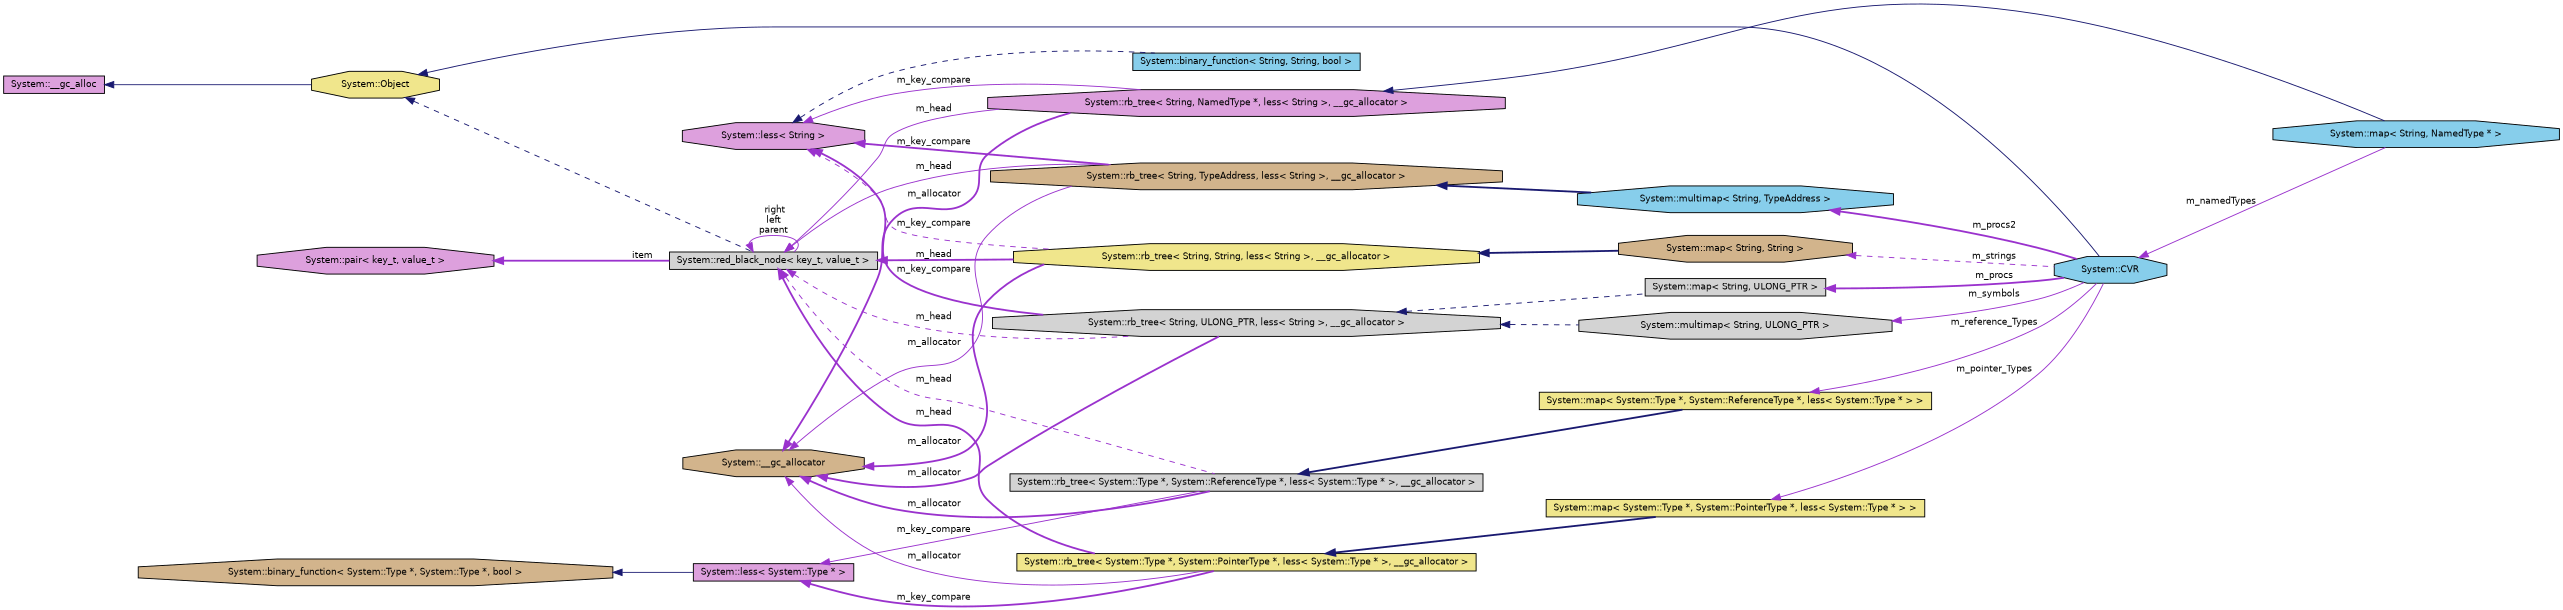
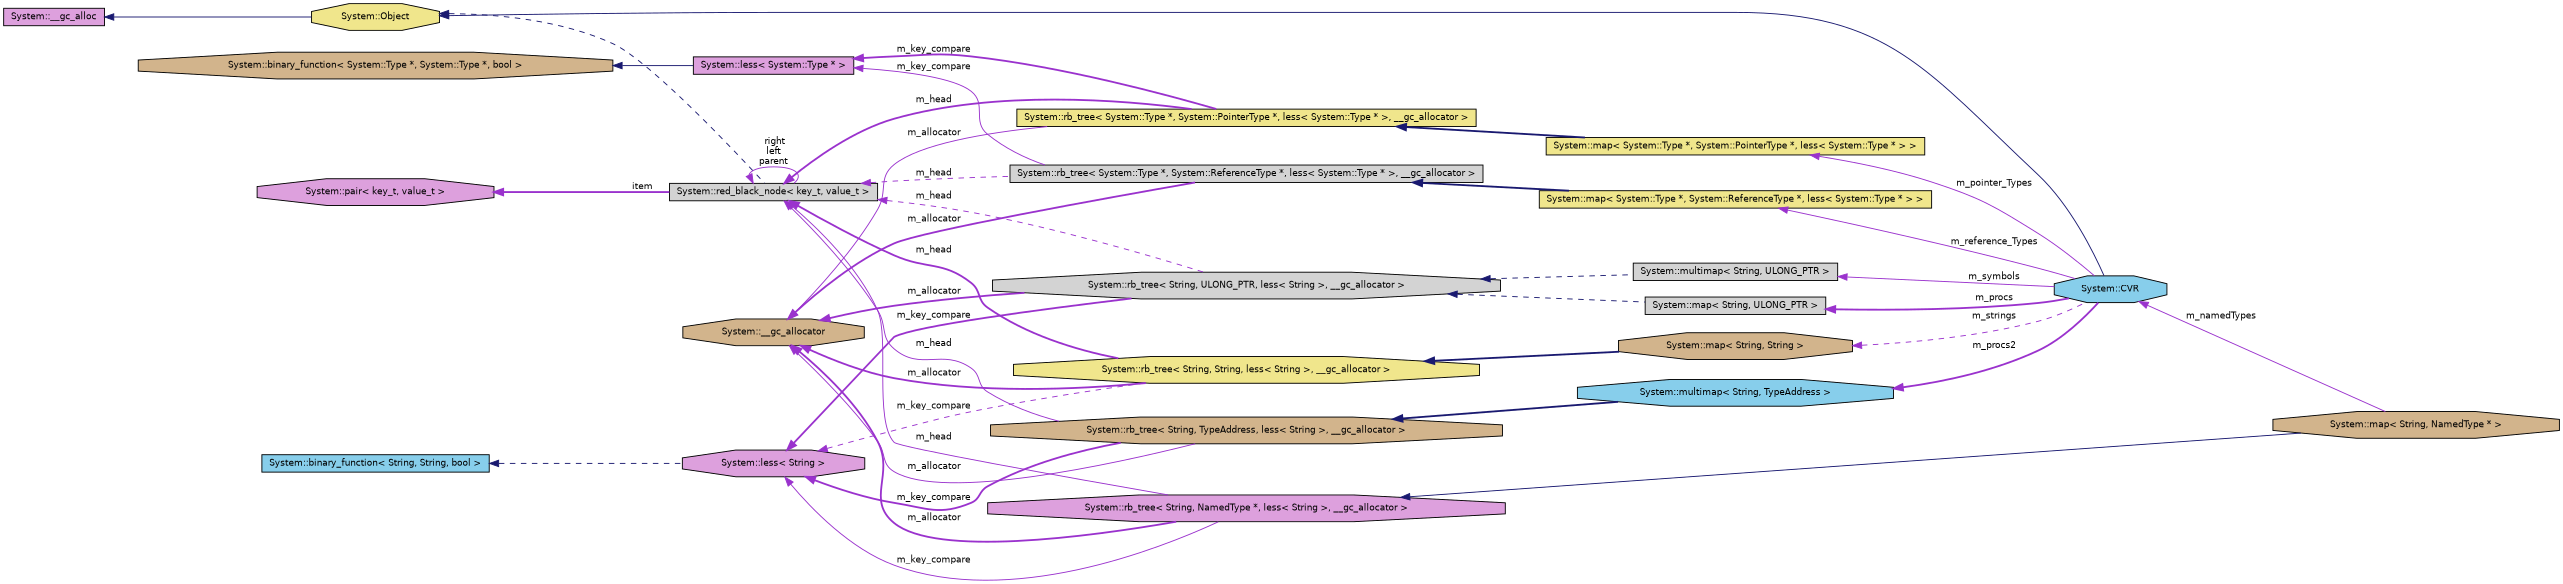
edge "System::binary_function< String, String, bool >" -> "System::less< String >": reversed
node "System::map< String, NamedType * >": fillcolor skyblue -> tan
node "System::multimap< String, ULONG_PTR >": shape octagon -> box
